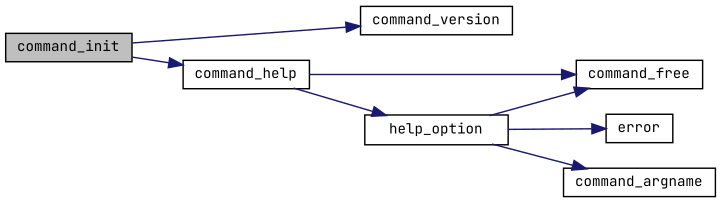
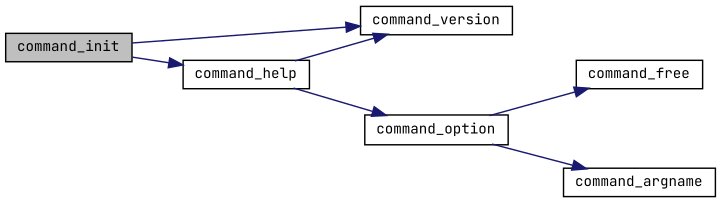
edge "command_help" -> "command_free": now "command_help" -> "command_version"
node "error": removed
node "help_option": label "help_option" -> "command_option"
